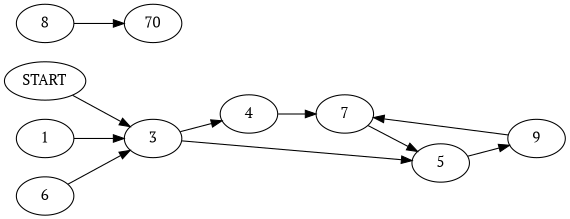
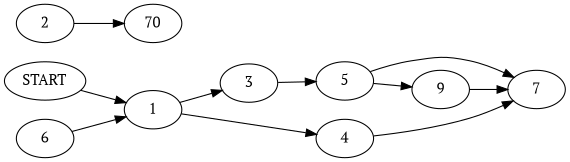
node "8": label "8" -> "2"
edge "START" -> "3": now "START" -> "1"
edge "3" -> "4": now "1" -> "4"
edge "7" -> "5": reversed
edge "6" -> "3": now "6" -> "1"
